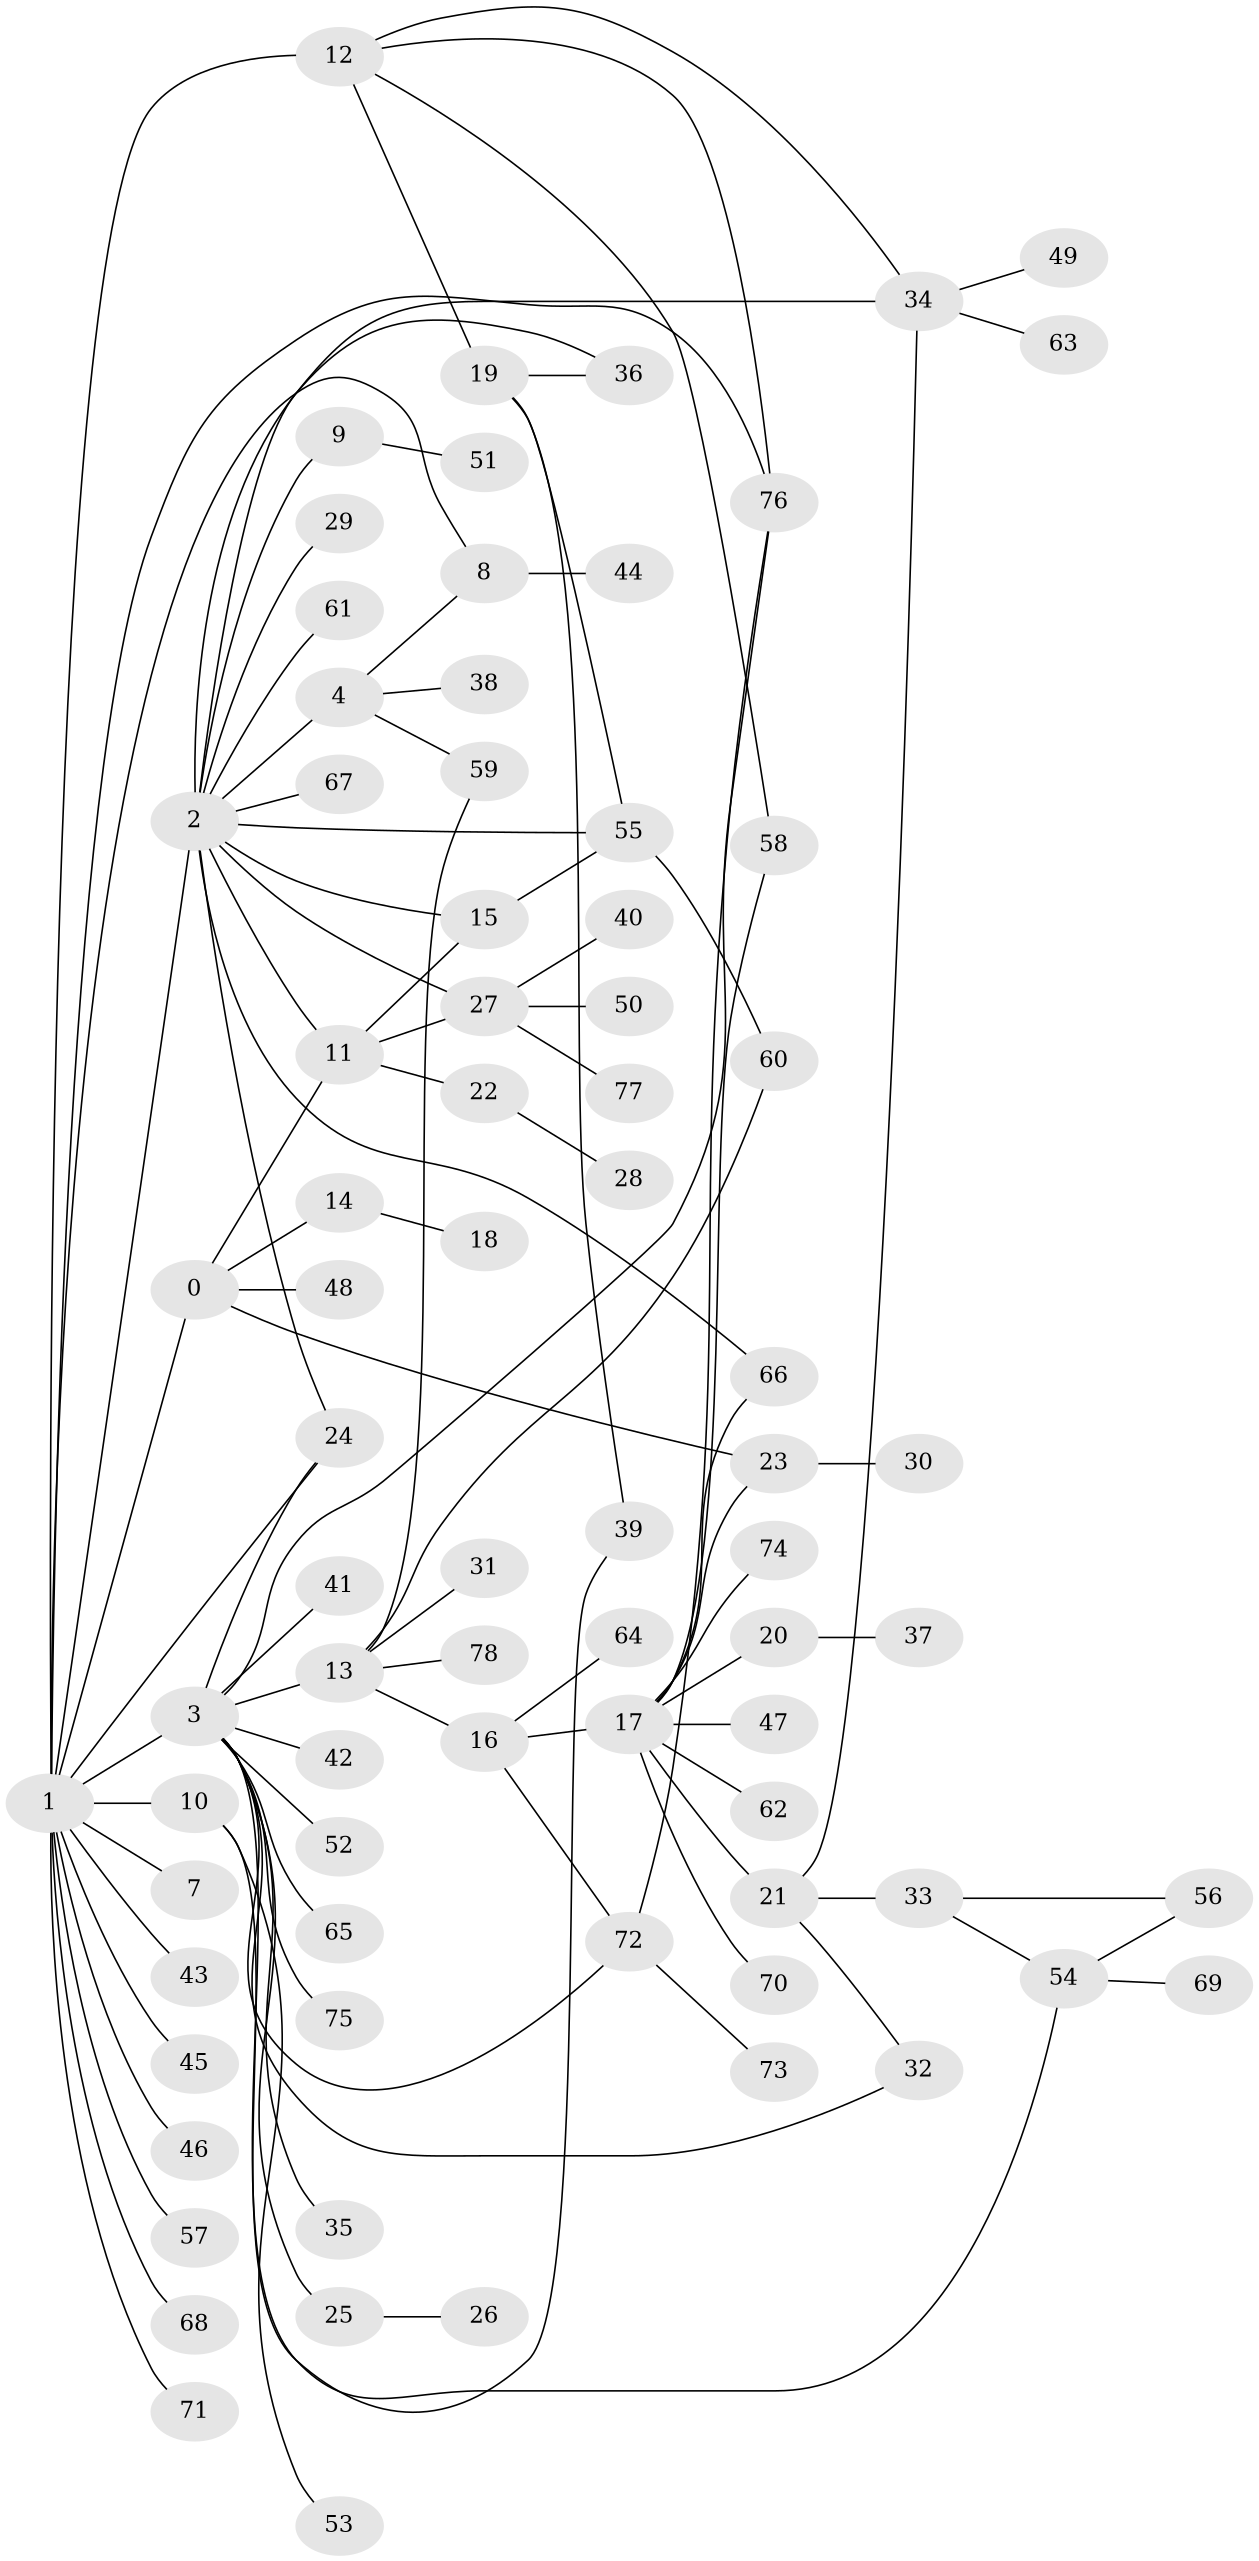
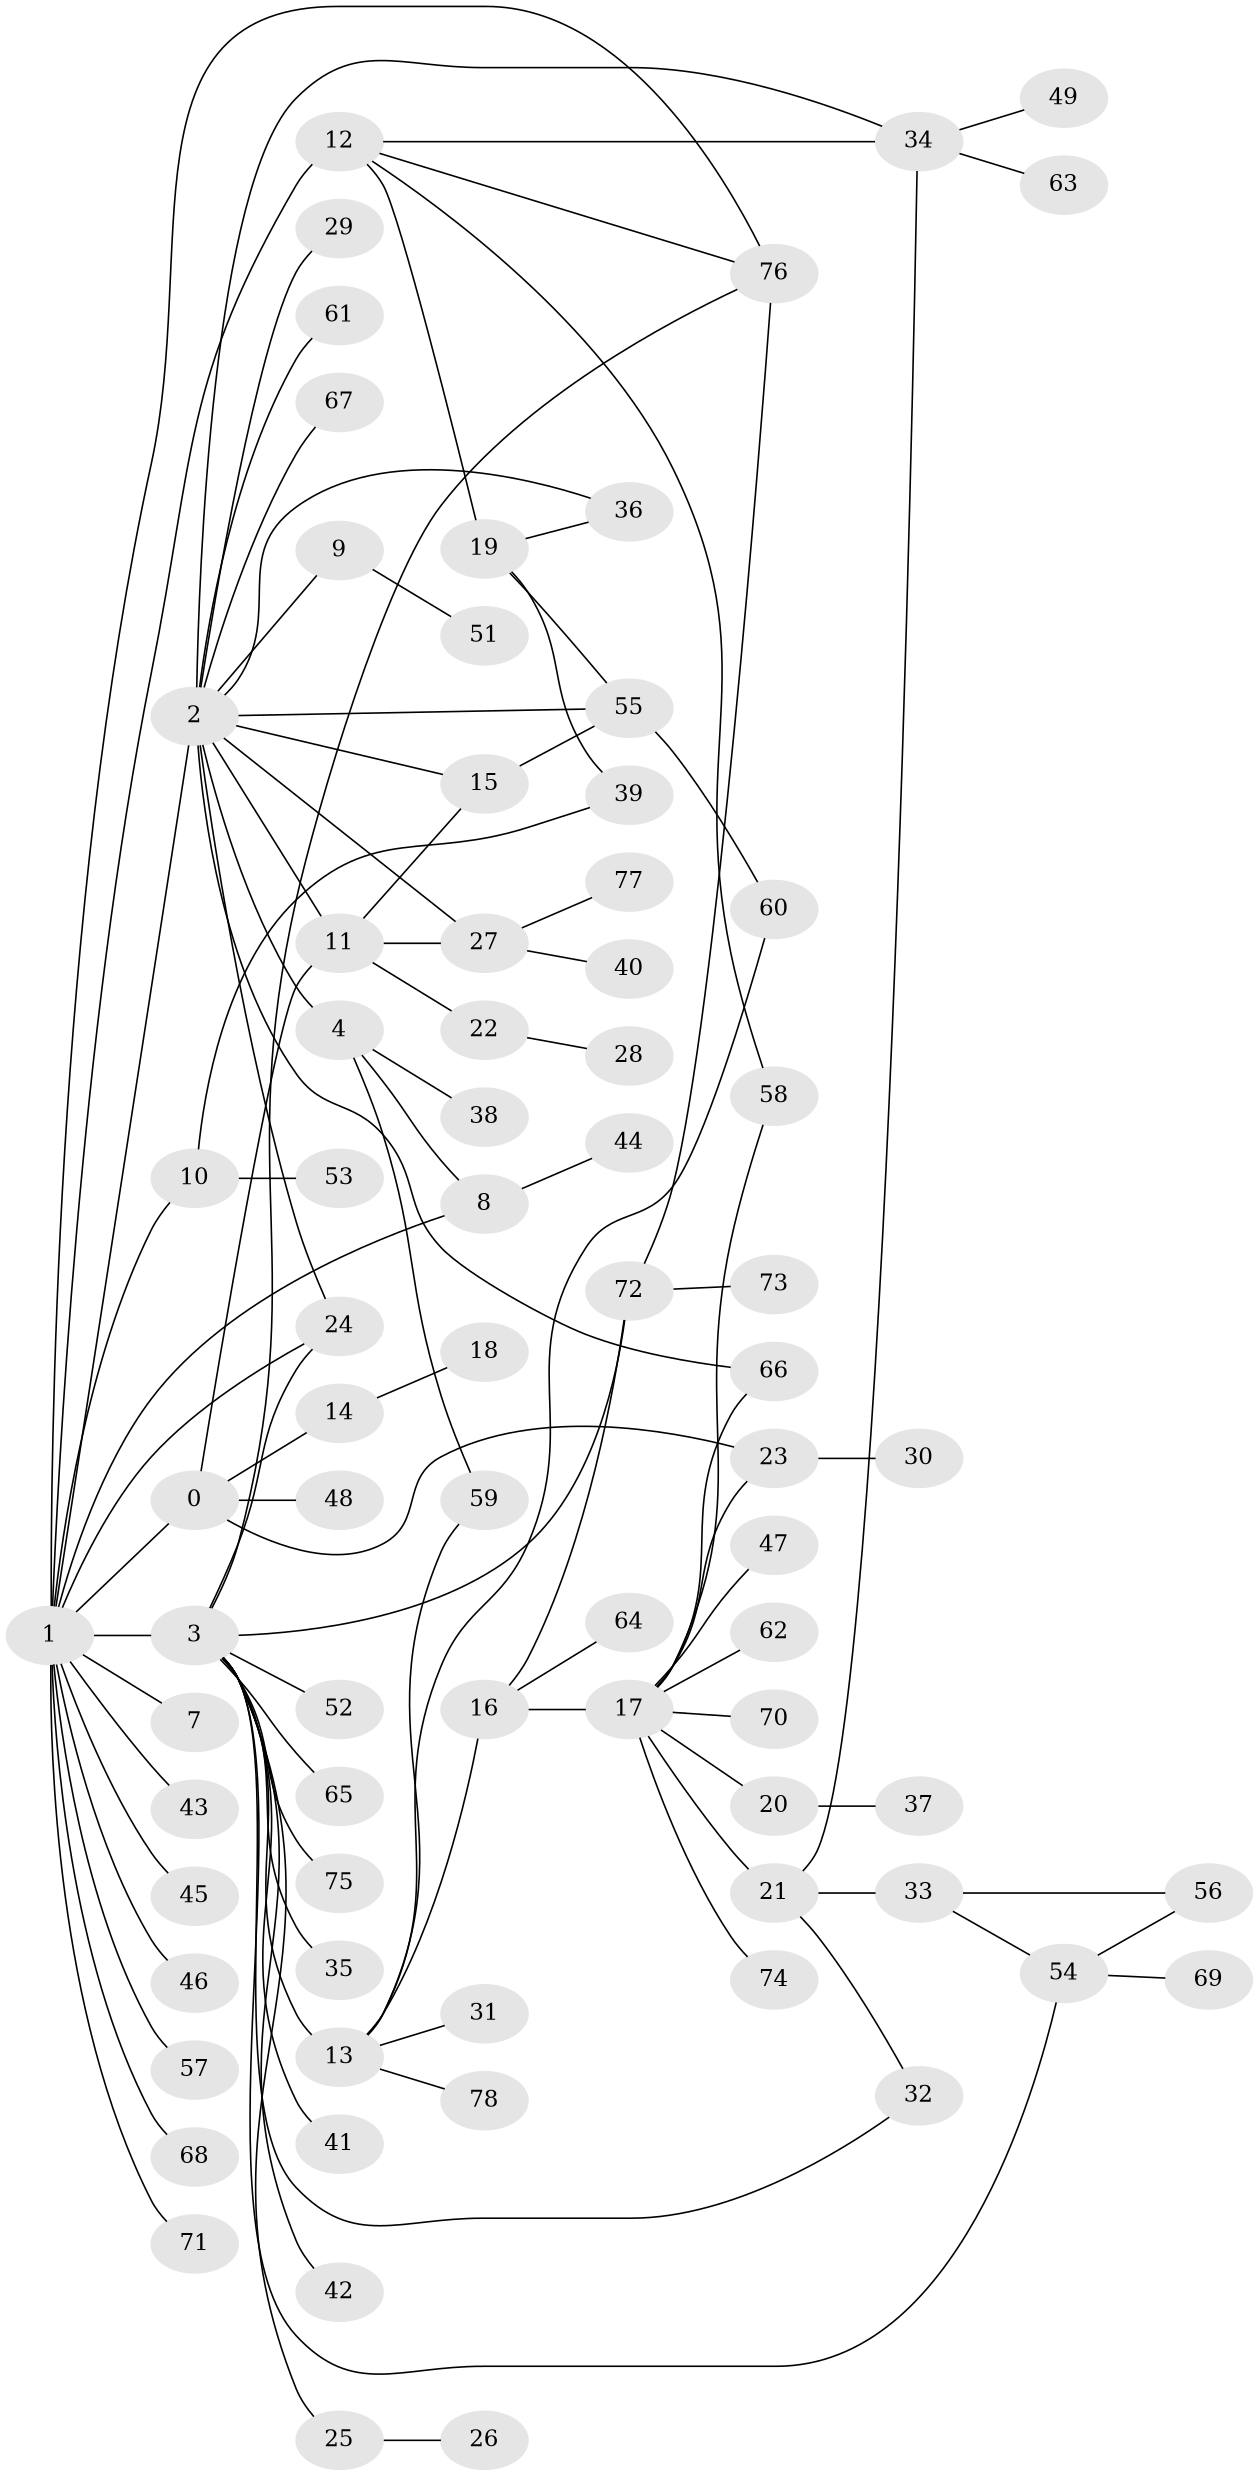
node "50": removed
